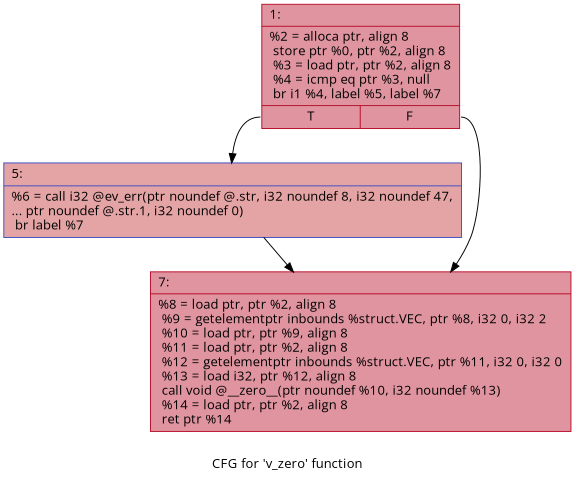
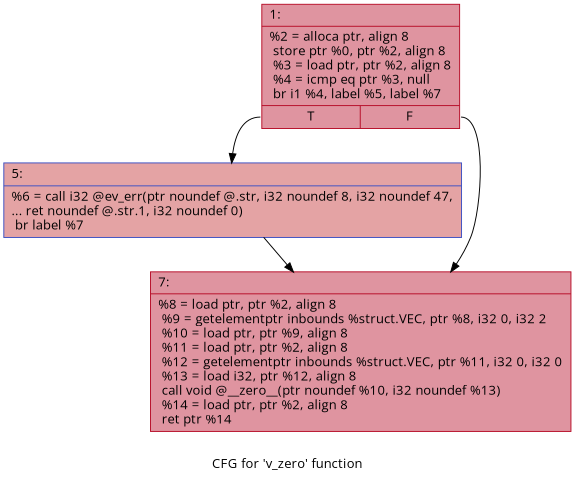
node "5:": text "... ptr noundef @.str.1, i32 noundef 0)" -> "... ret noundef @.str.1, i32 noundef 0)"
